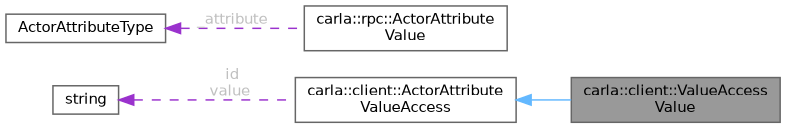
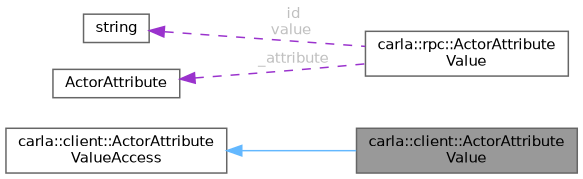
node "ActorAttributeType": label "ActorAttributeType" -> "ActorAttribute"
edge "carla::client::ActorAttribute ValueAccess" -> "string": now "carla::rpc::ActorAttribute Value" -> "string"
node "carla::client::ValueAccess Value": label "carla::client::ValueAccess Value" -> "carla::client::ActorAttribute Value"
